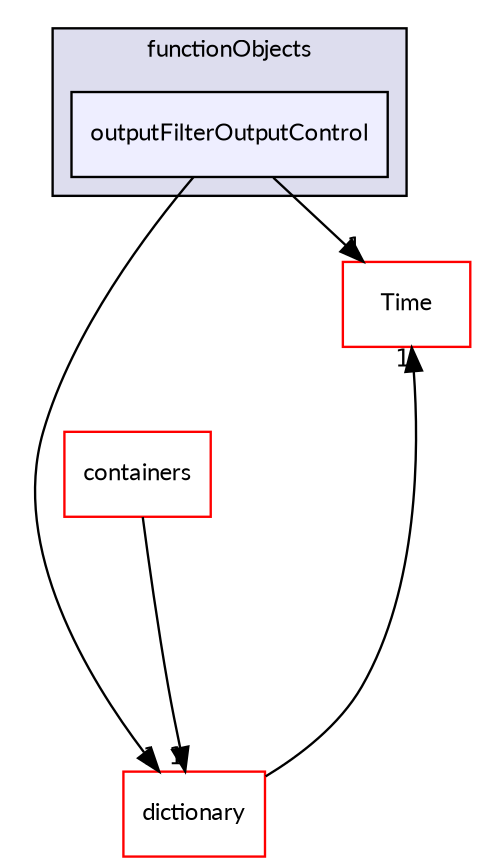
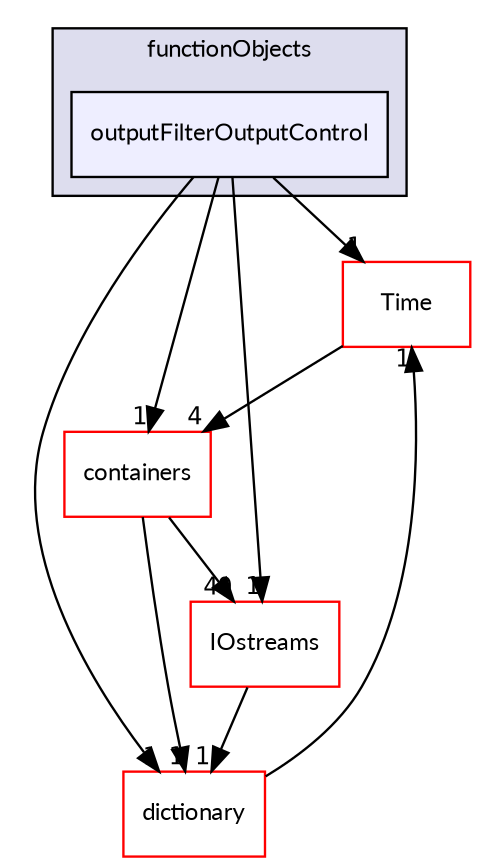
edge "outputFilterOutputControl" -> "containers": added
edge "Time" -> "containers": added
node "IOstreams": added
